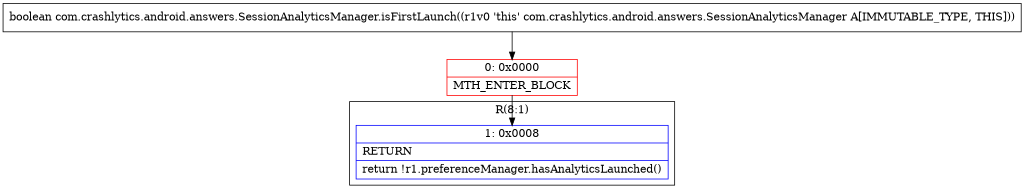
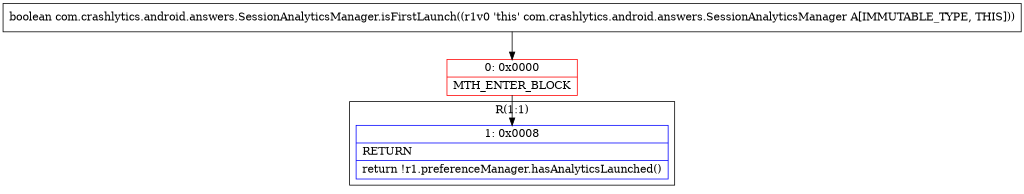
cluster "R(8:1)": label "R(8:1)" -> "R(1:1)"
